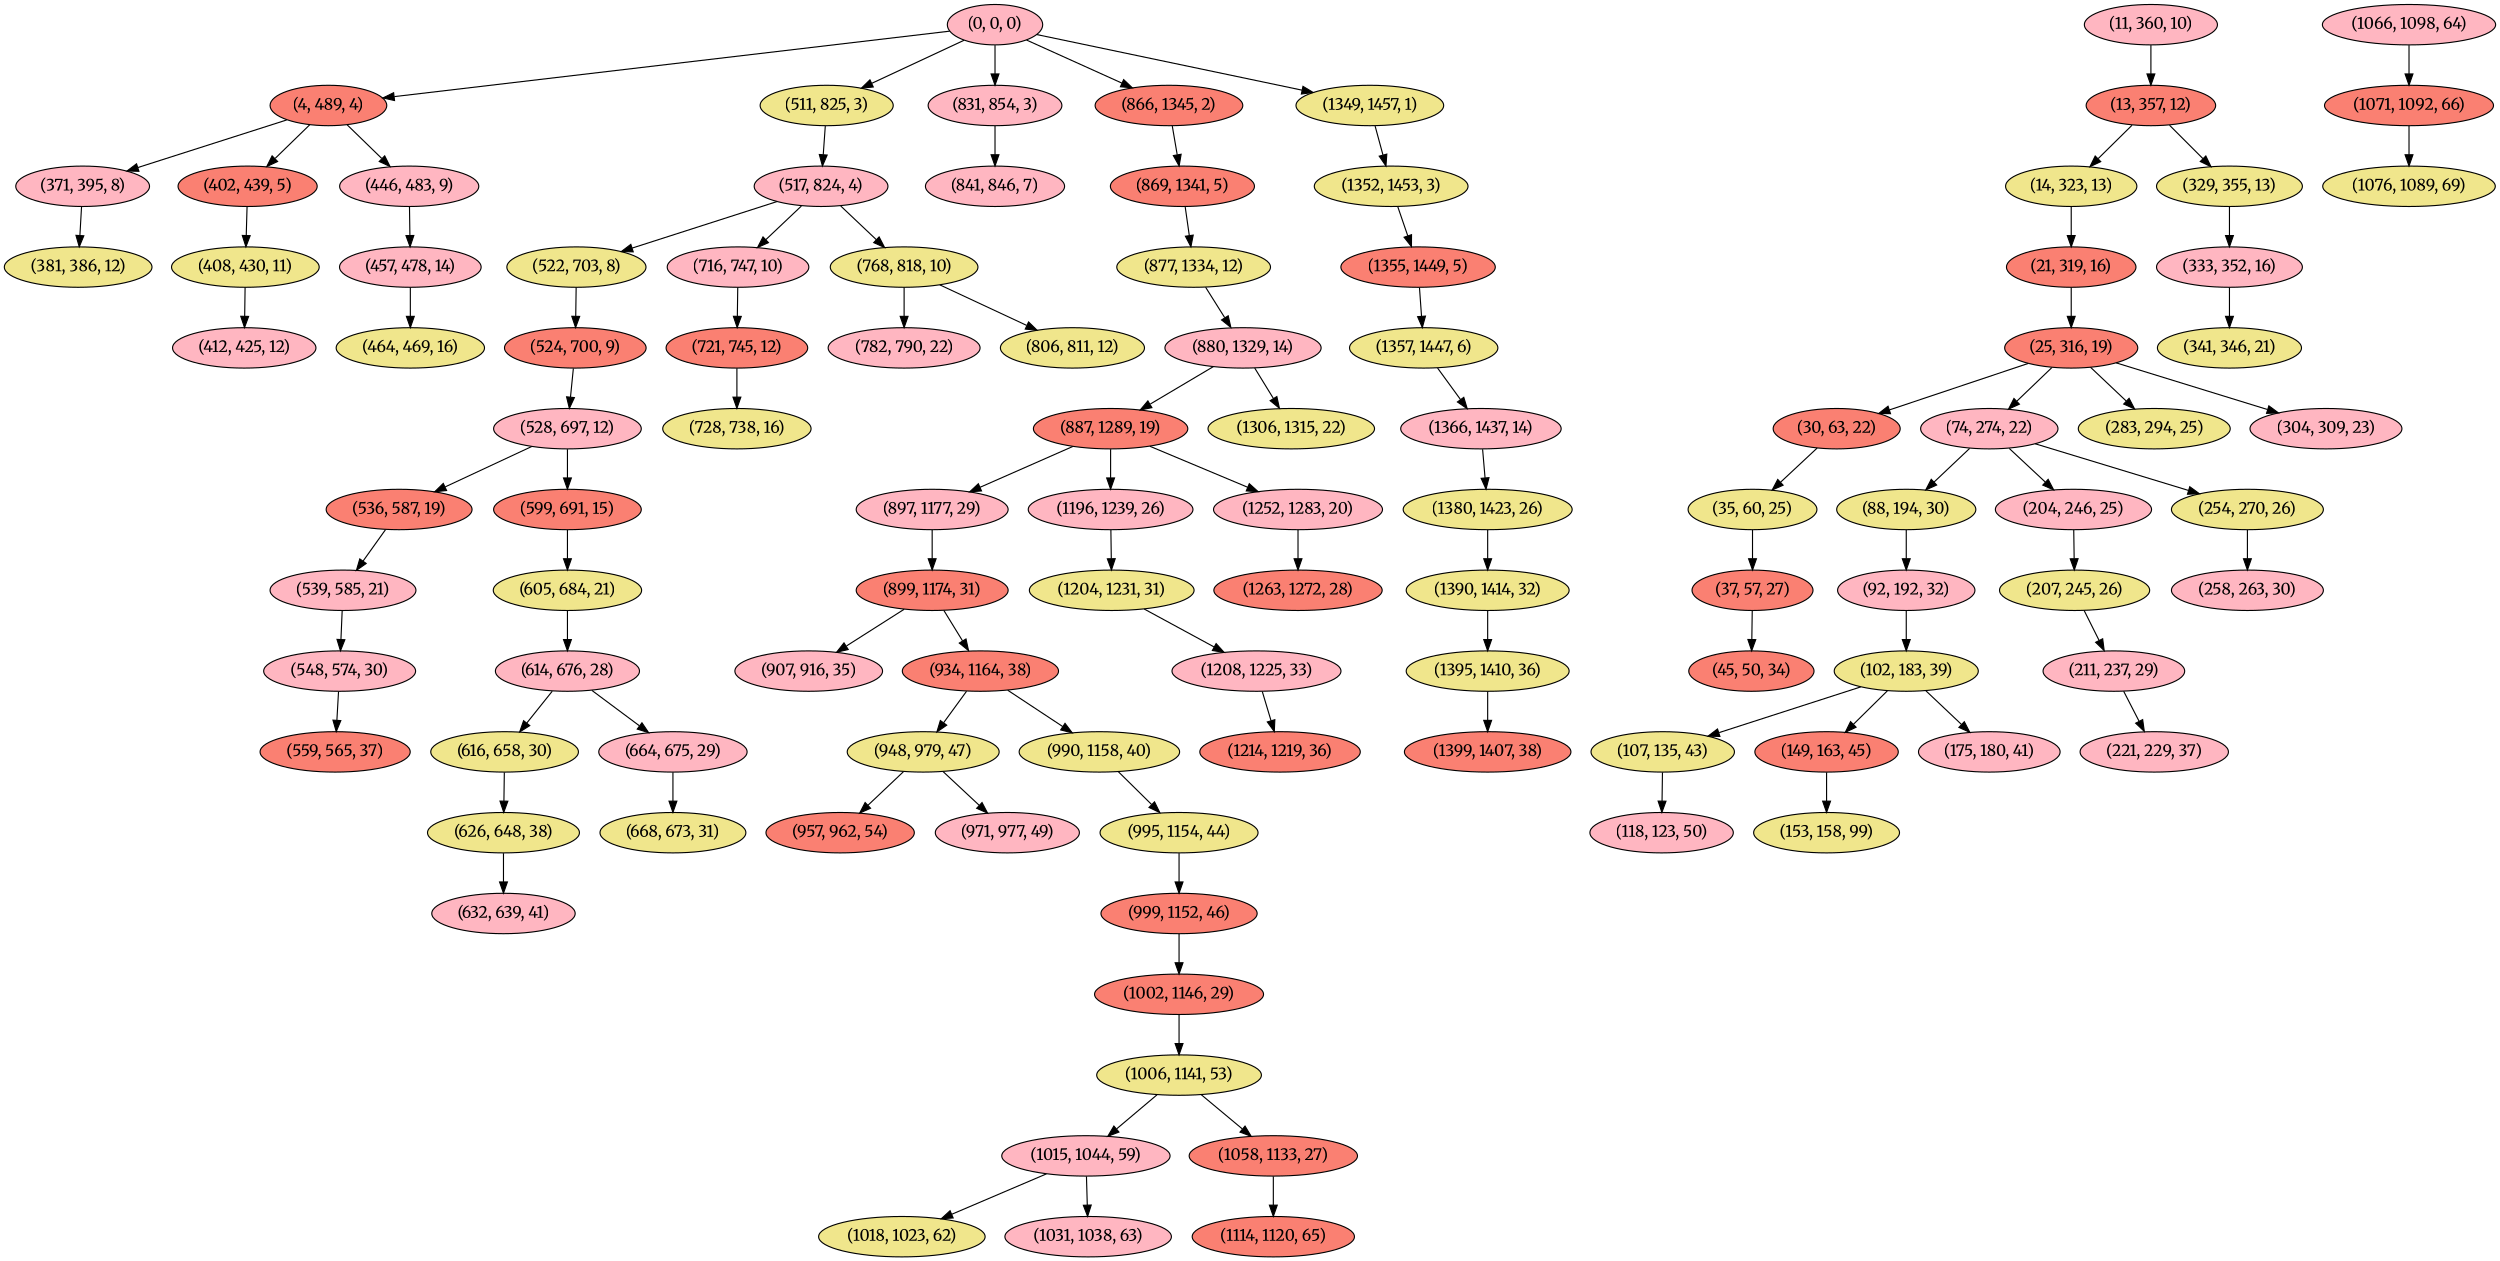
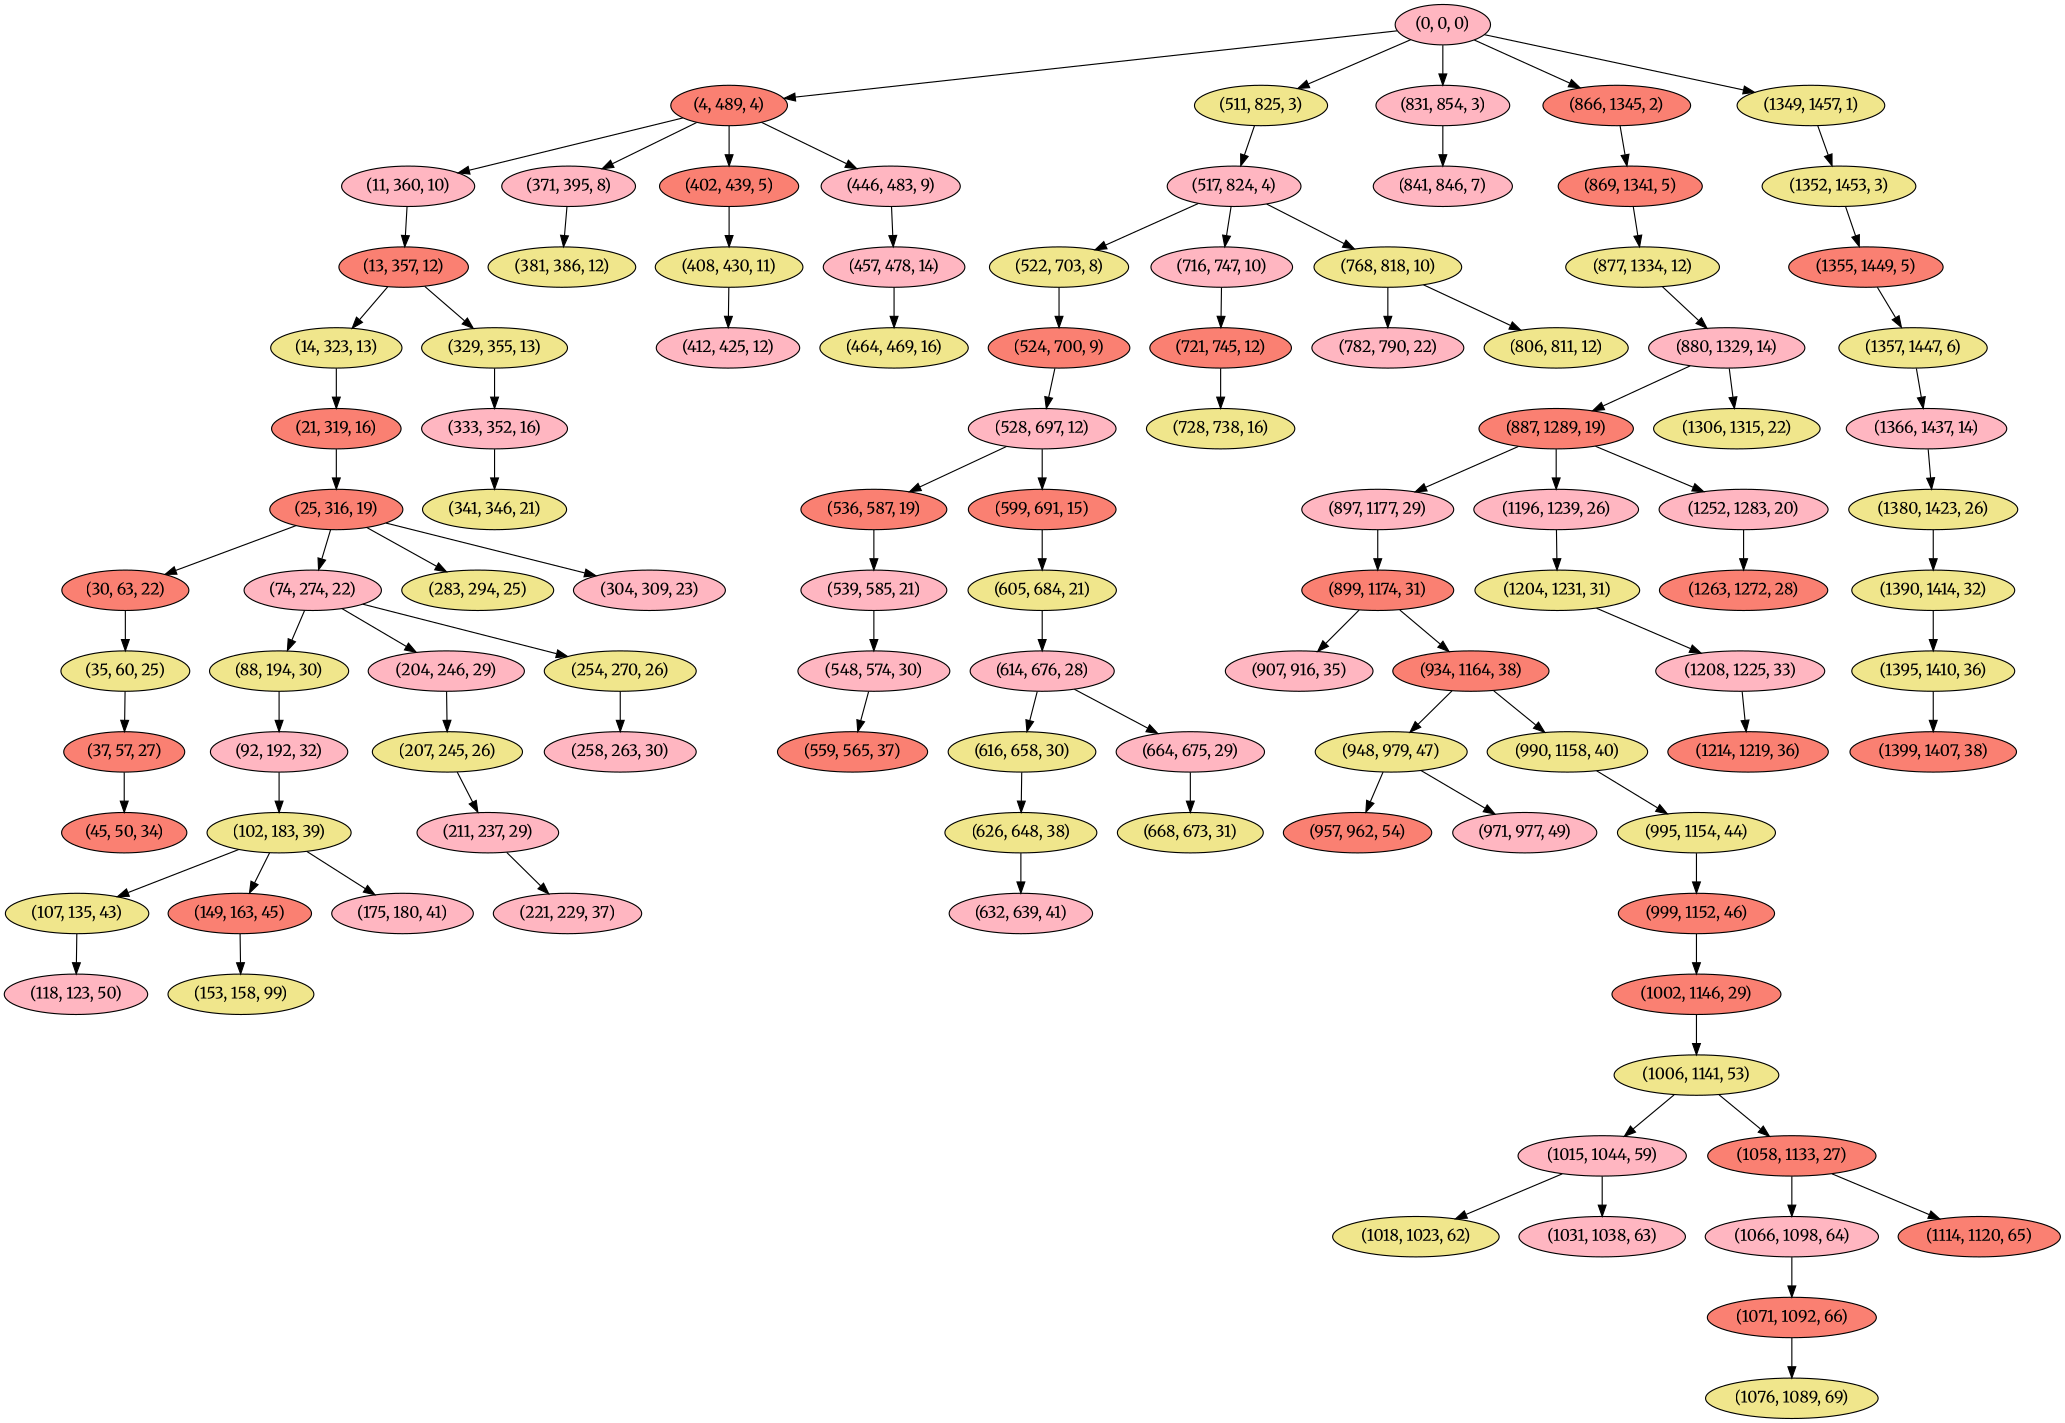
edge "(4, 489, 4)" -> "(11, 360, 10)": added
node "(204, 246, 25)": label "(204, 246, 25)" -> "(204, 246, 29)"
edge "(1058, 1133, 27)" -> "(1066, 1098, 64)": added
